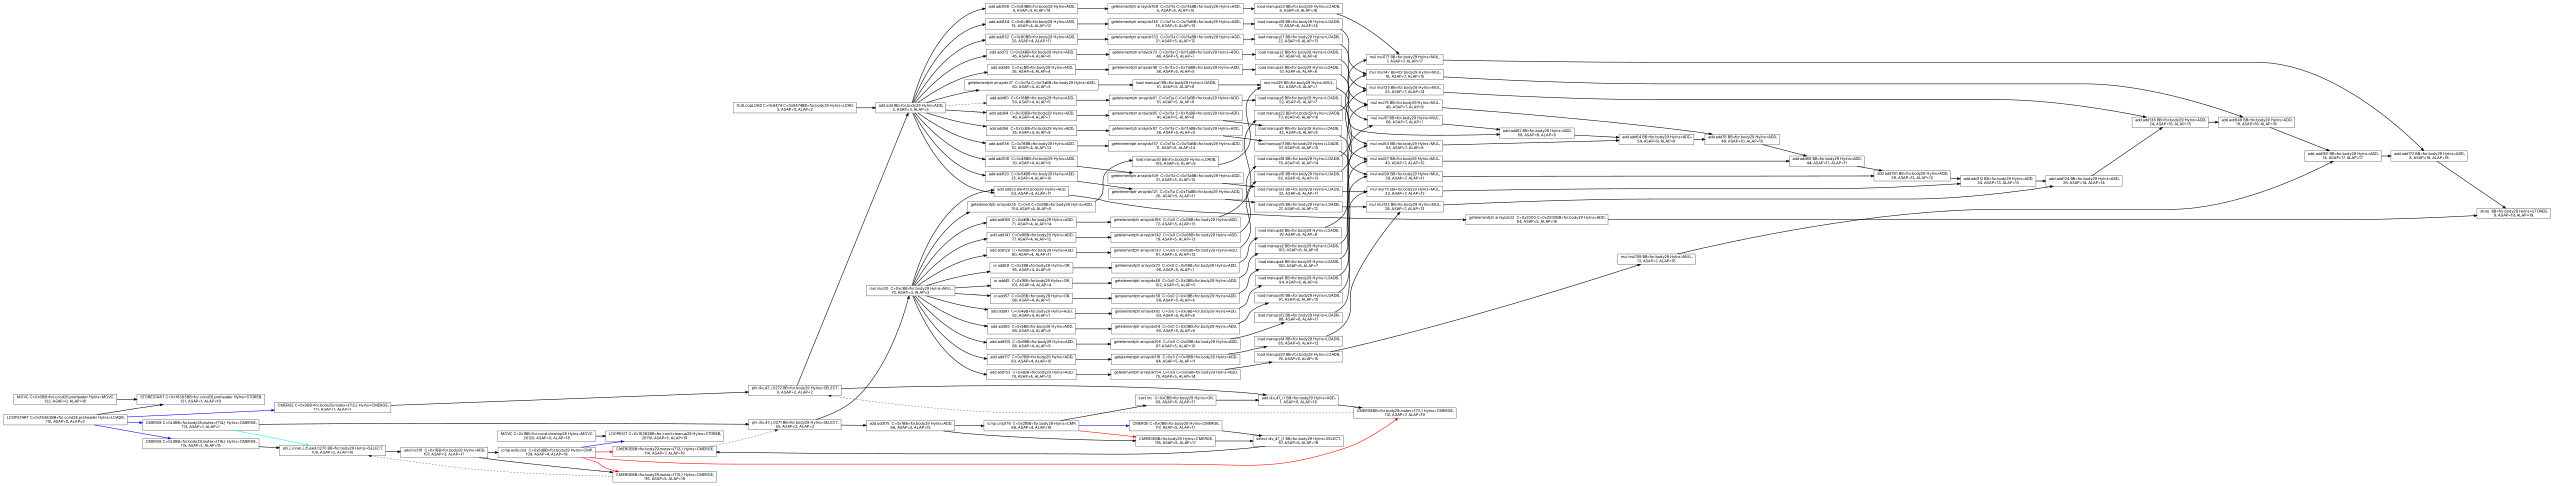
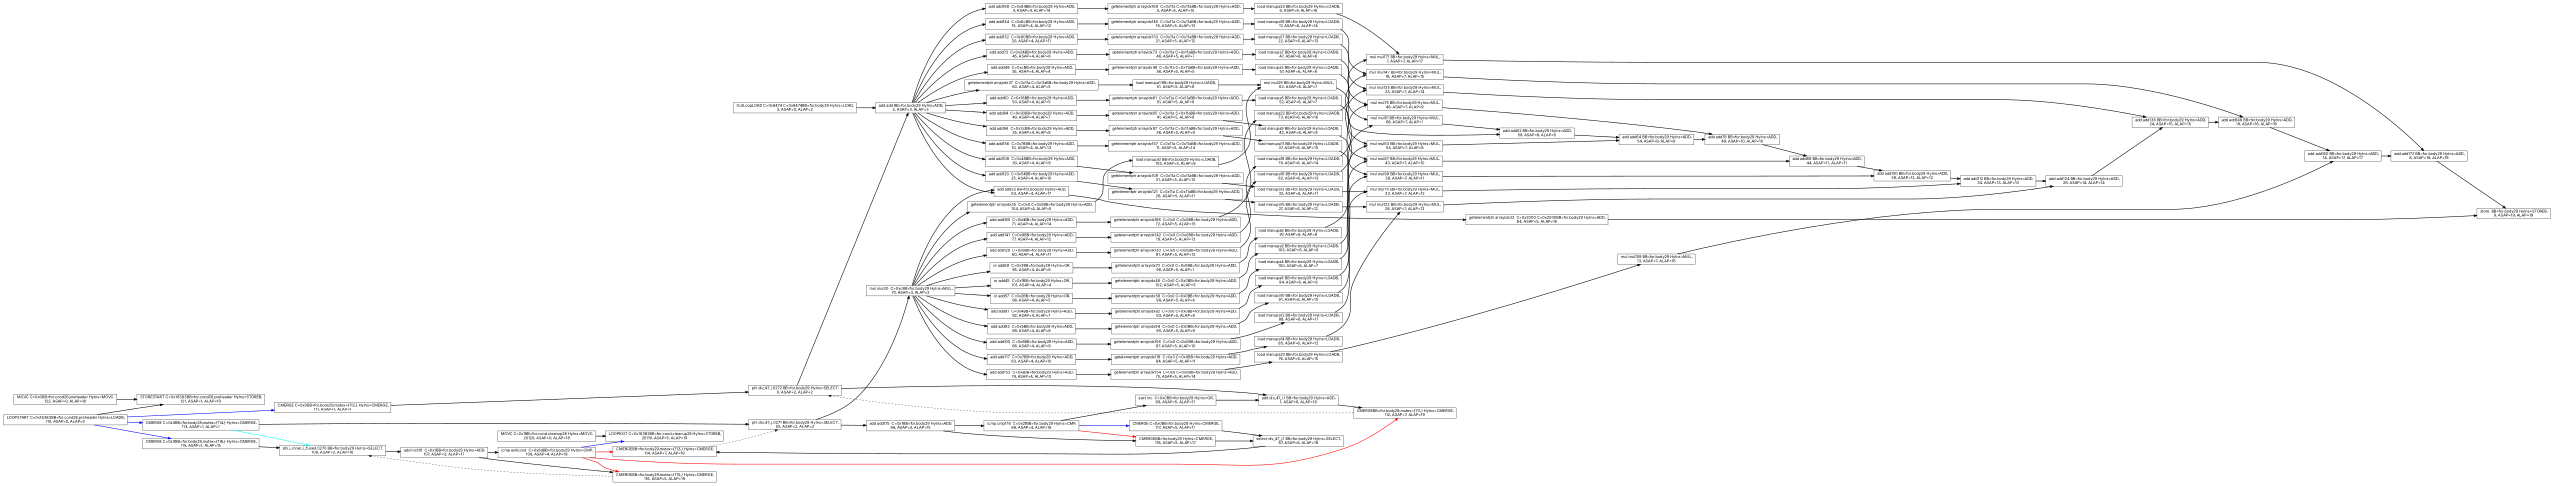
edge "add add BB=for.body29 HyIns=ADD, 2, ASAP=3, ALAP=3" -> "add add60  C=0x18BB=for.body29 HyIns=ADD, 50, ASAP=4, ALAP=5": style dashed -> bold
